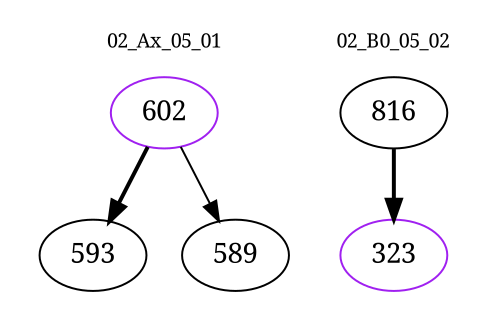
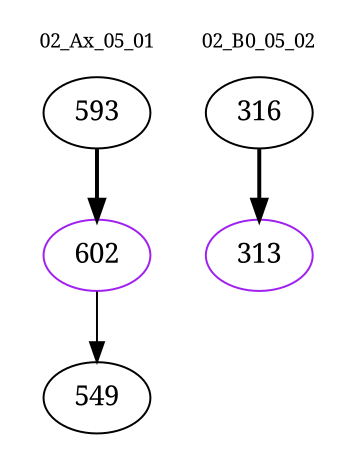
node "816": label "816" -> "316"
edge "602" -> "593": reversed
node "589": label "589" -> "549"
node "323": label "323" -> "313"
